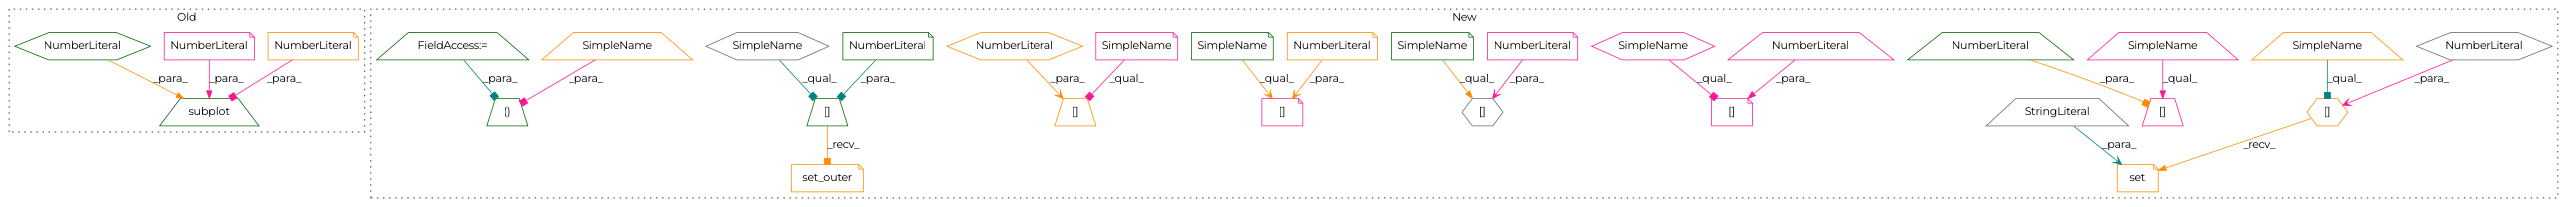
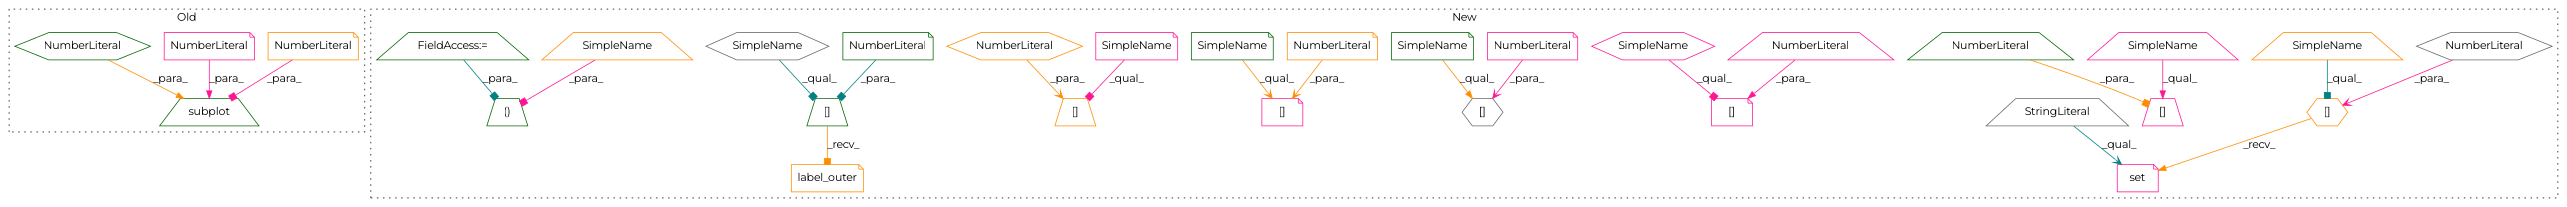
edge "StringLiteral" -> "set": label "_para_" -> "_qual_"
node "set_outer": label "set_outer" -> "label_outer"
node "set": color darkorange -> deeppink
